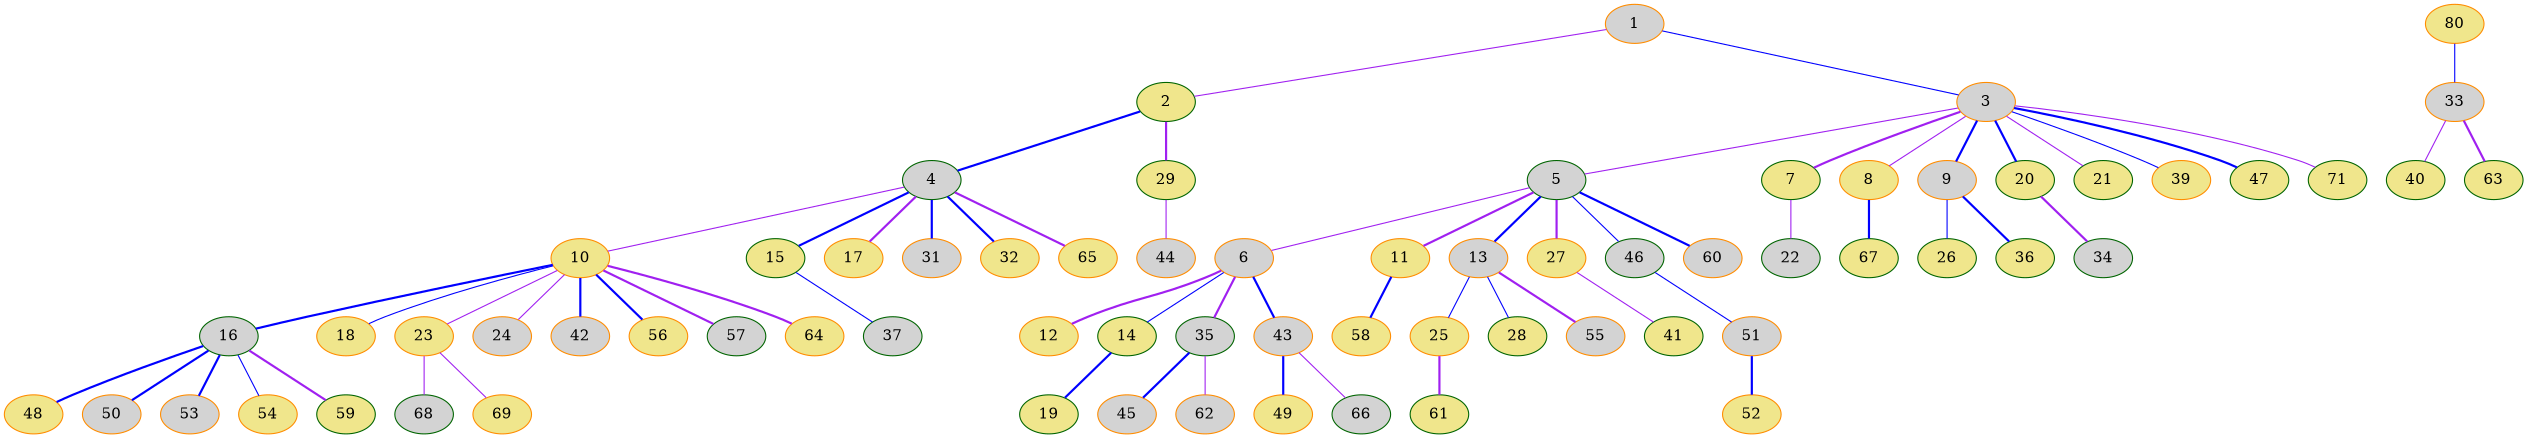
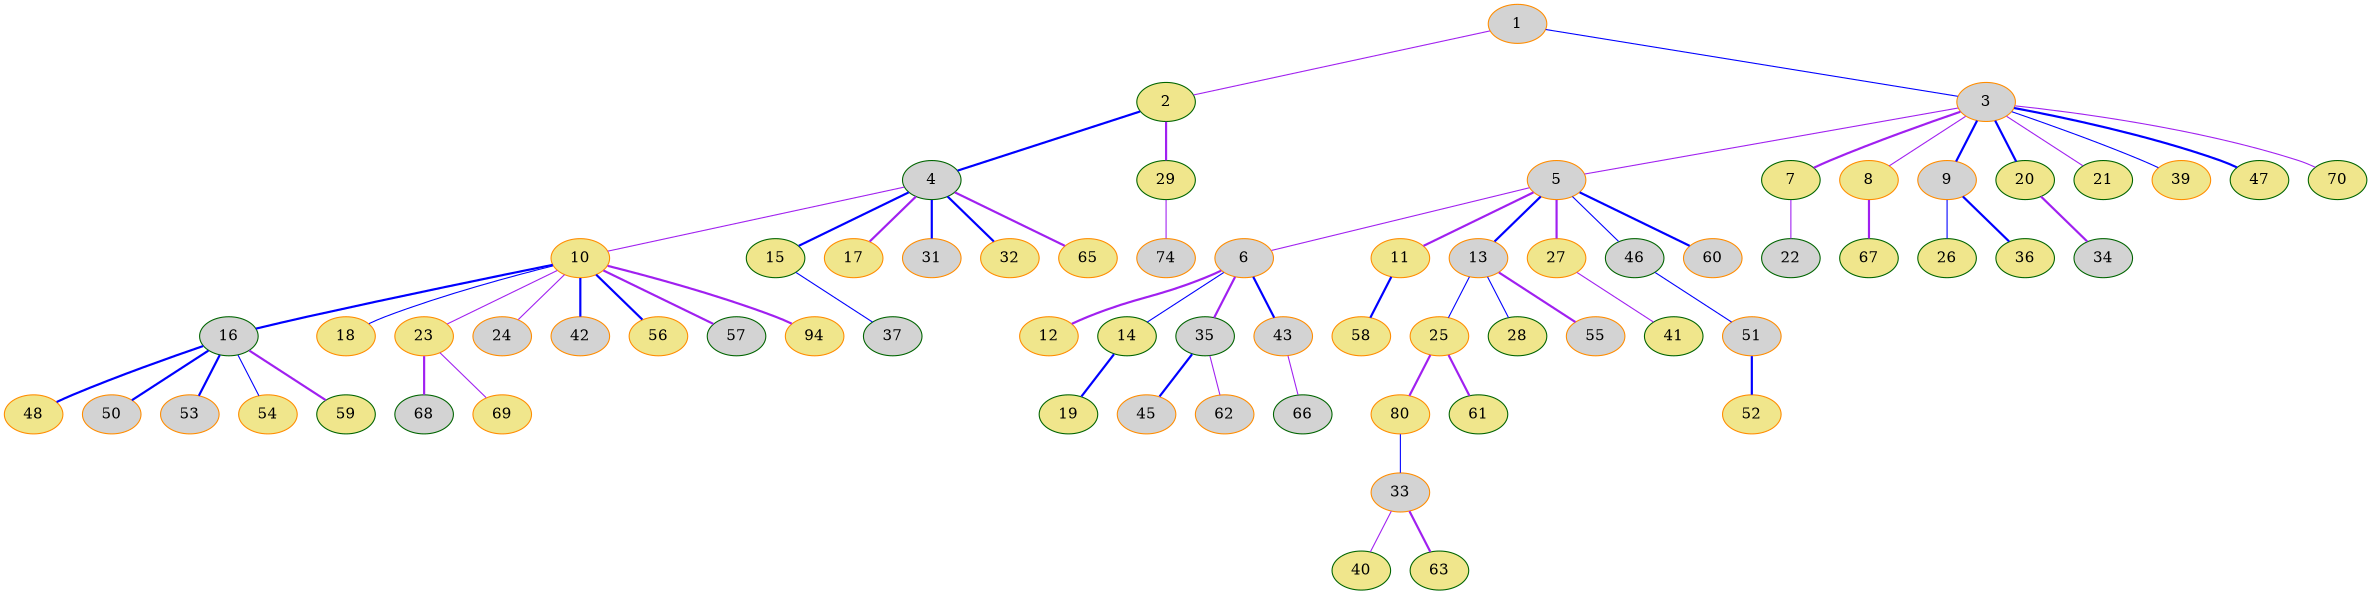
node "5": color darkgreen -> darkorange
node "71": label "71" -> "70"
edge "8" -- "67": color blue -> purple
node "44": label "44" -> "74"
node "64": label "64" -> "94"
edge "23" -- "68": style solid -> bold
edge "25" -- "80": added
node "49": removed
